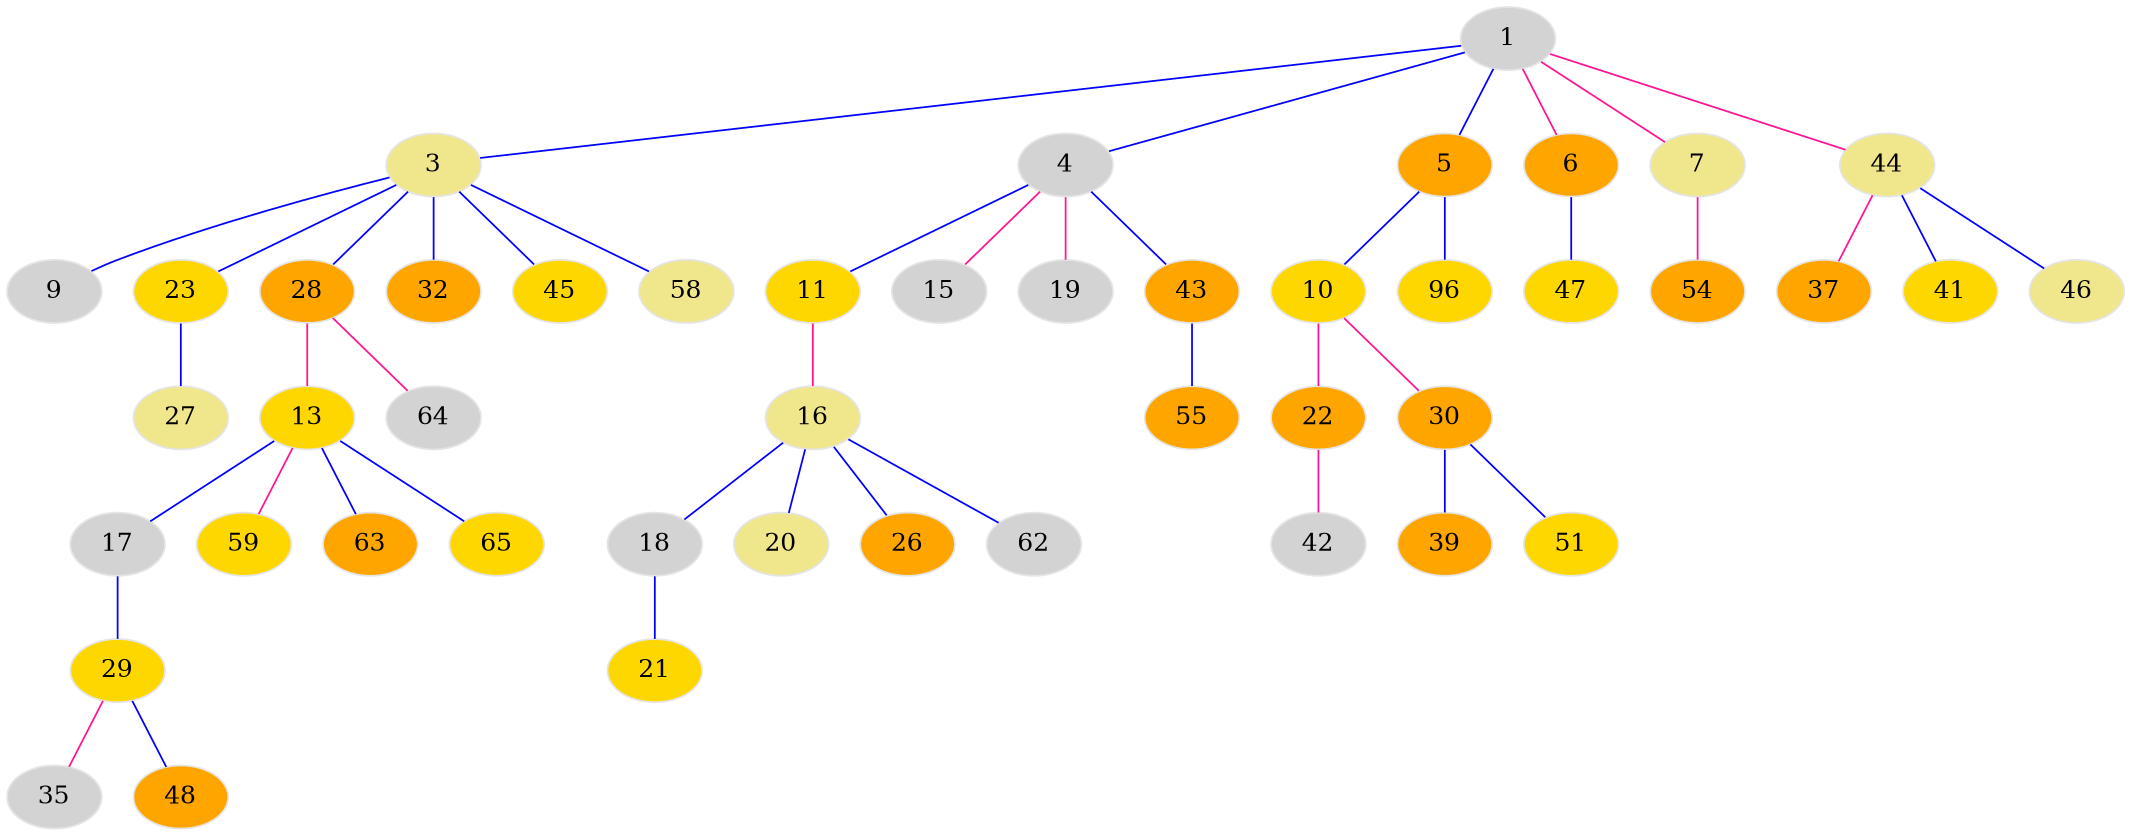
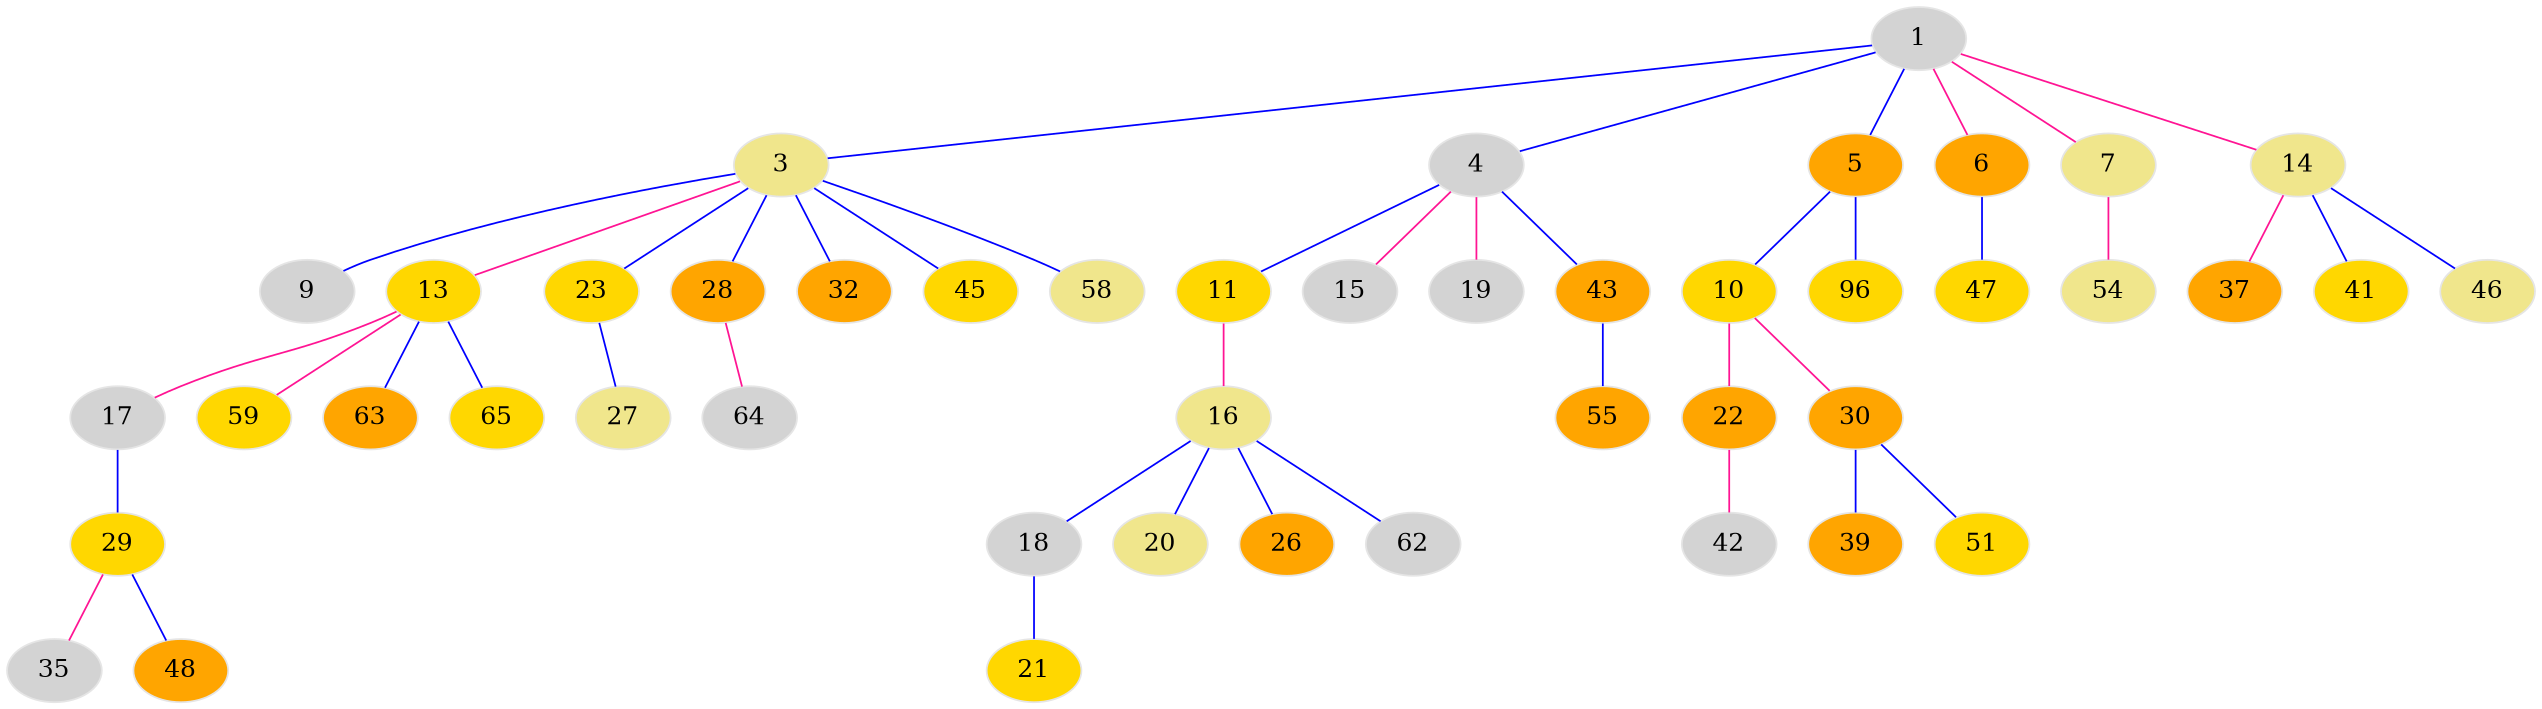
node "44": label "44" -> "14"
node "54": fillcolor orange -> khaki
edge "28" -- "13": now "3" -- "13"
edge "13" -- "17": color blue -> deeppink
